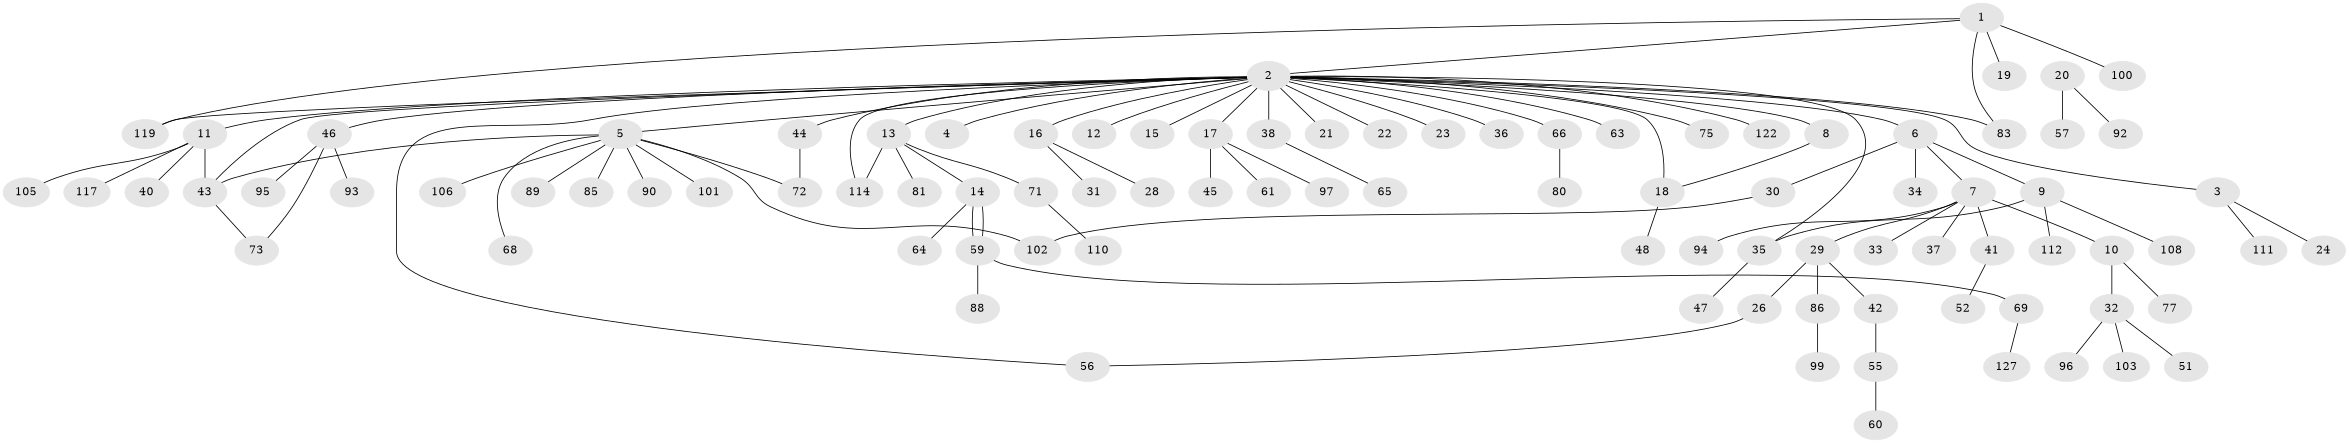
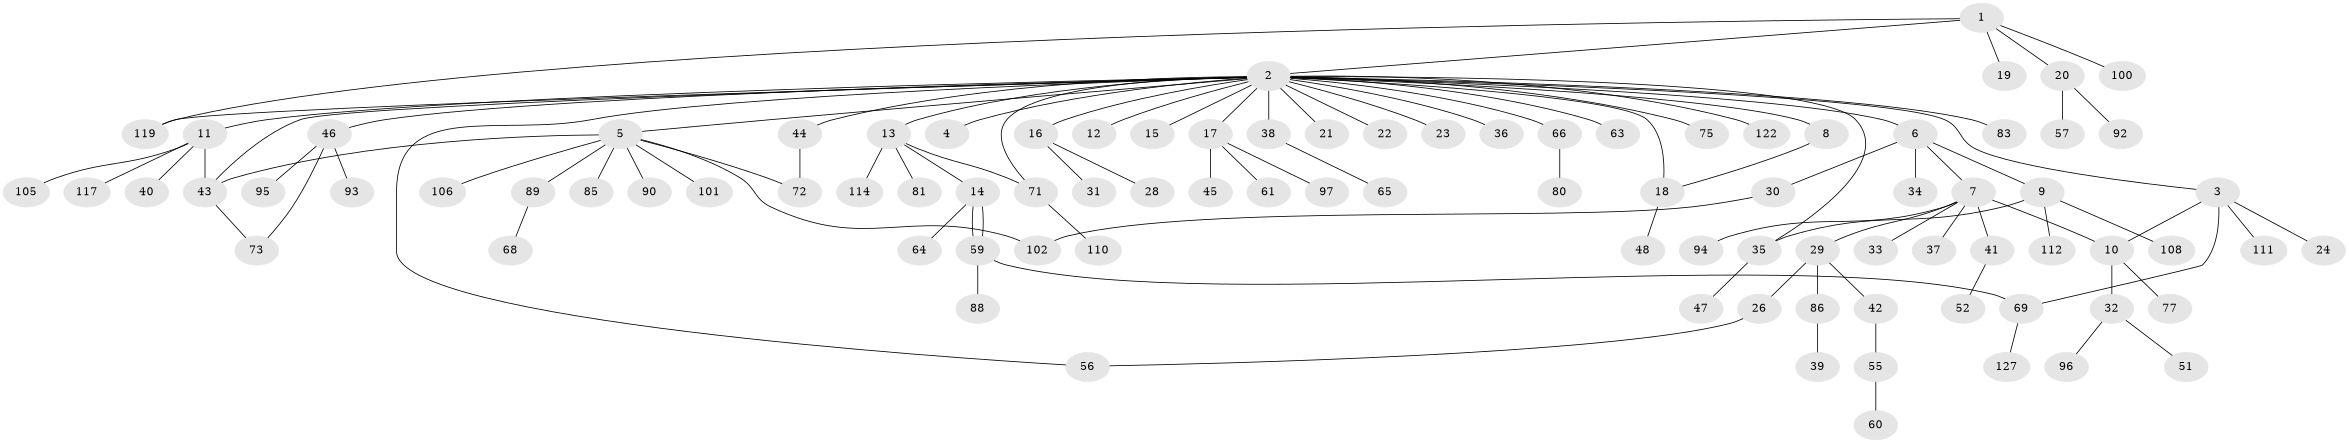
edge "1" -- "83": now "1" -- "20"
edge "2" -- "114": now "2" -- "71"
edge "5" -- "68": now "89" -- "68"
edge "3" -- "10": added
edge "3" -- "69": added
node "99": label "99" -> "39"
node "103": removed
